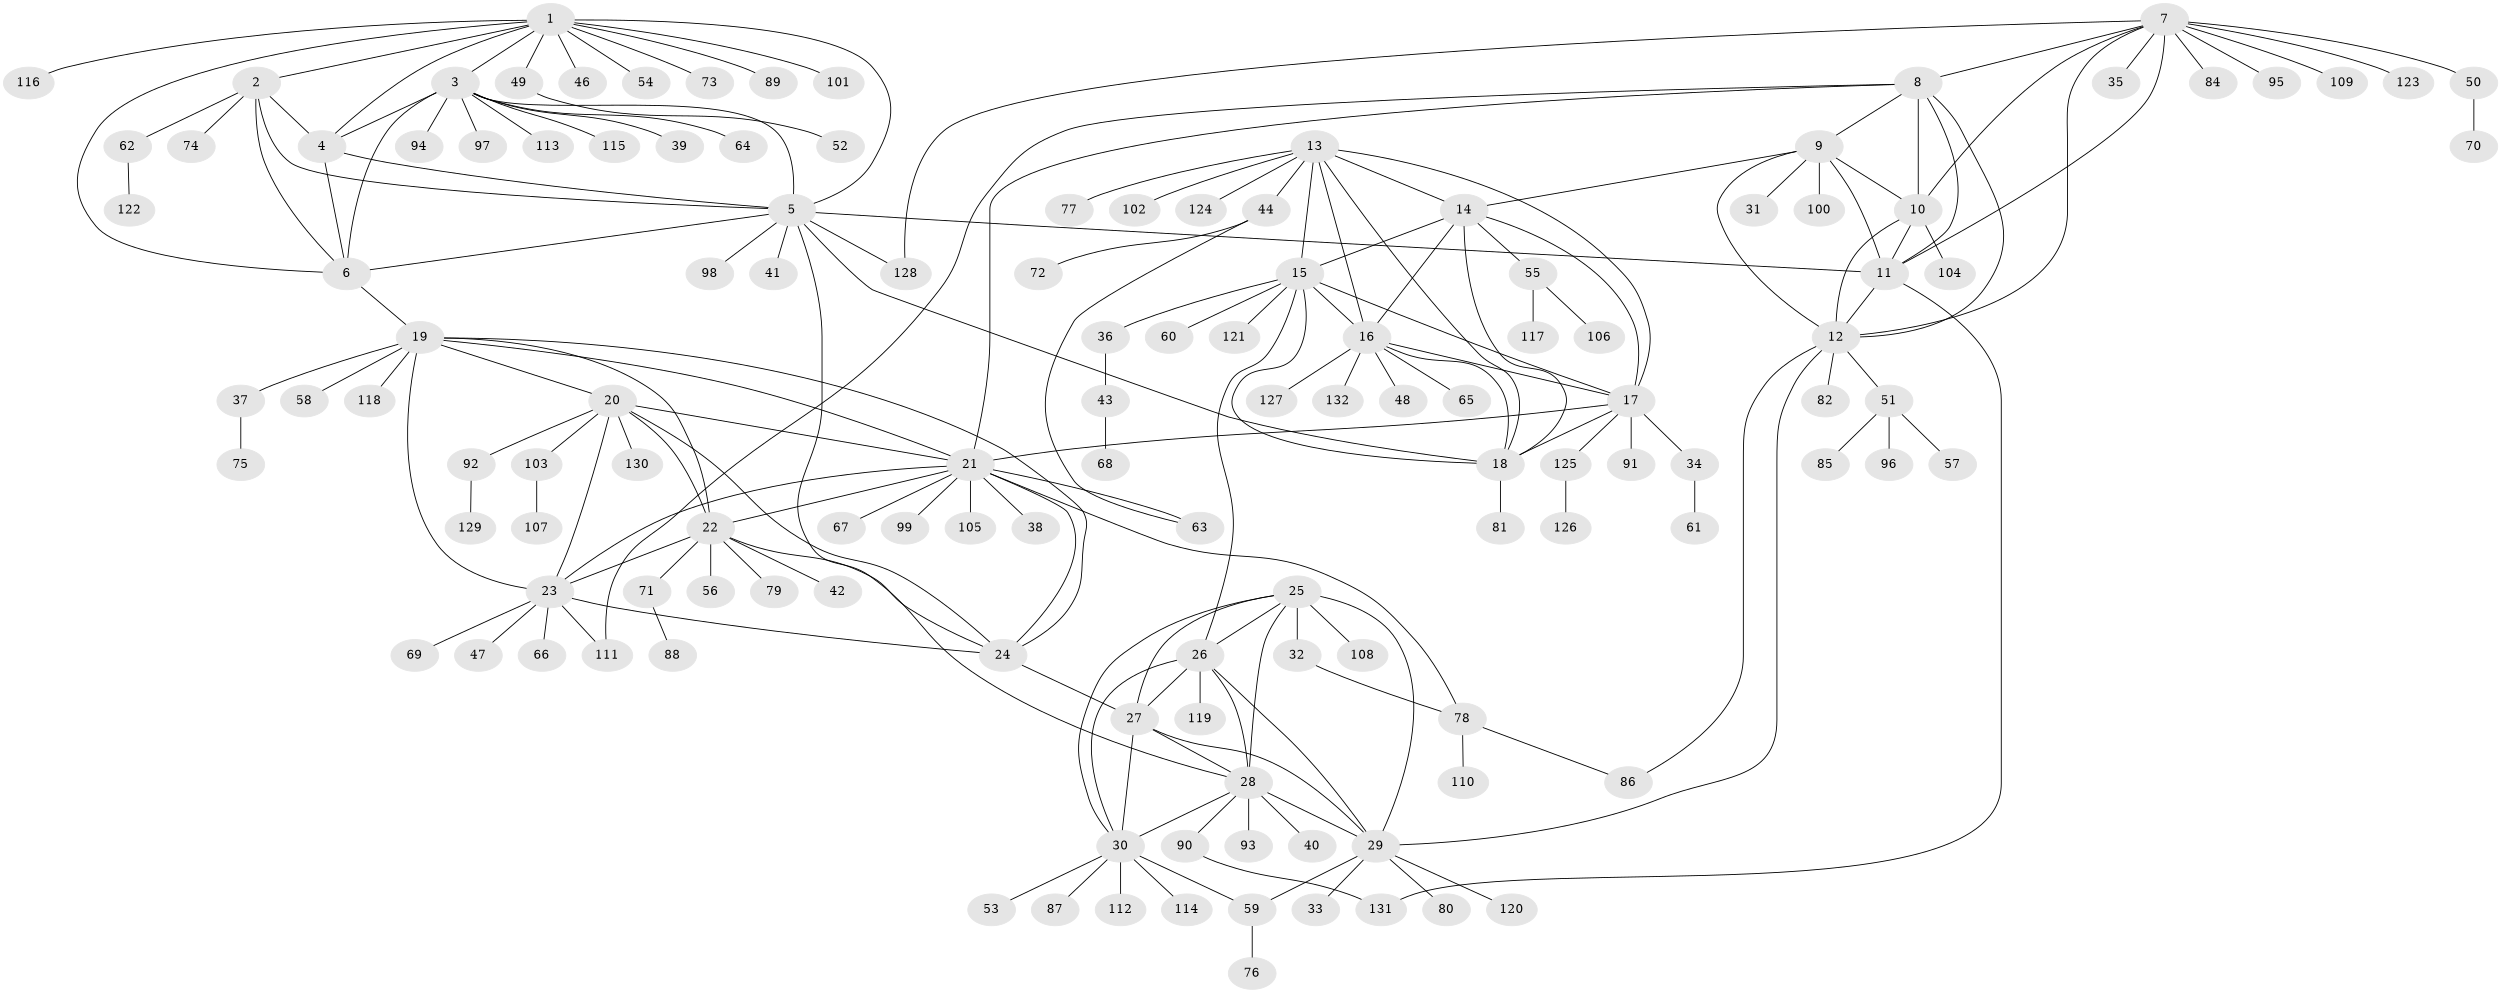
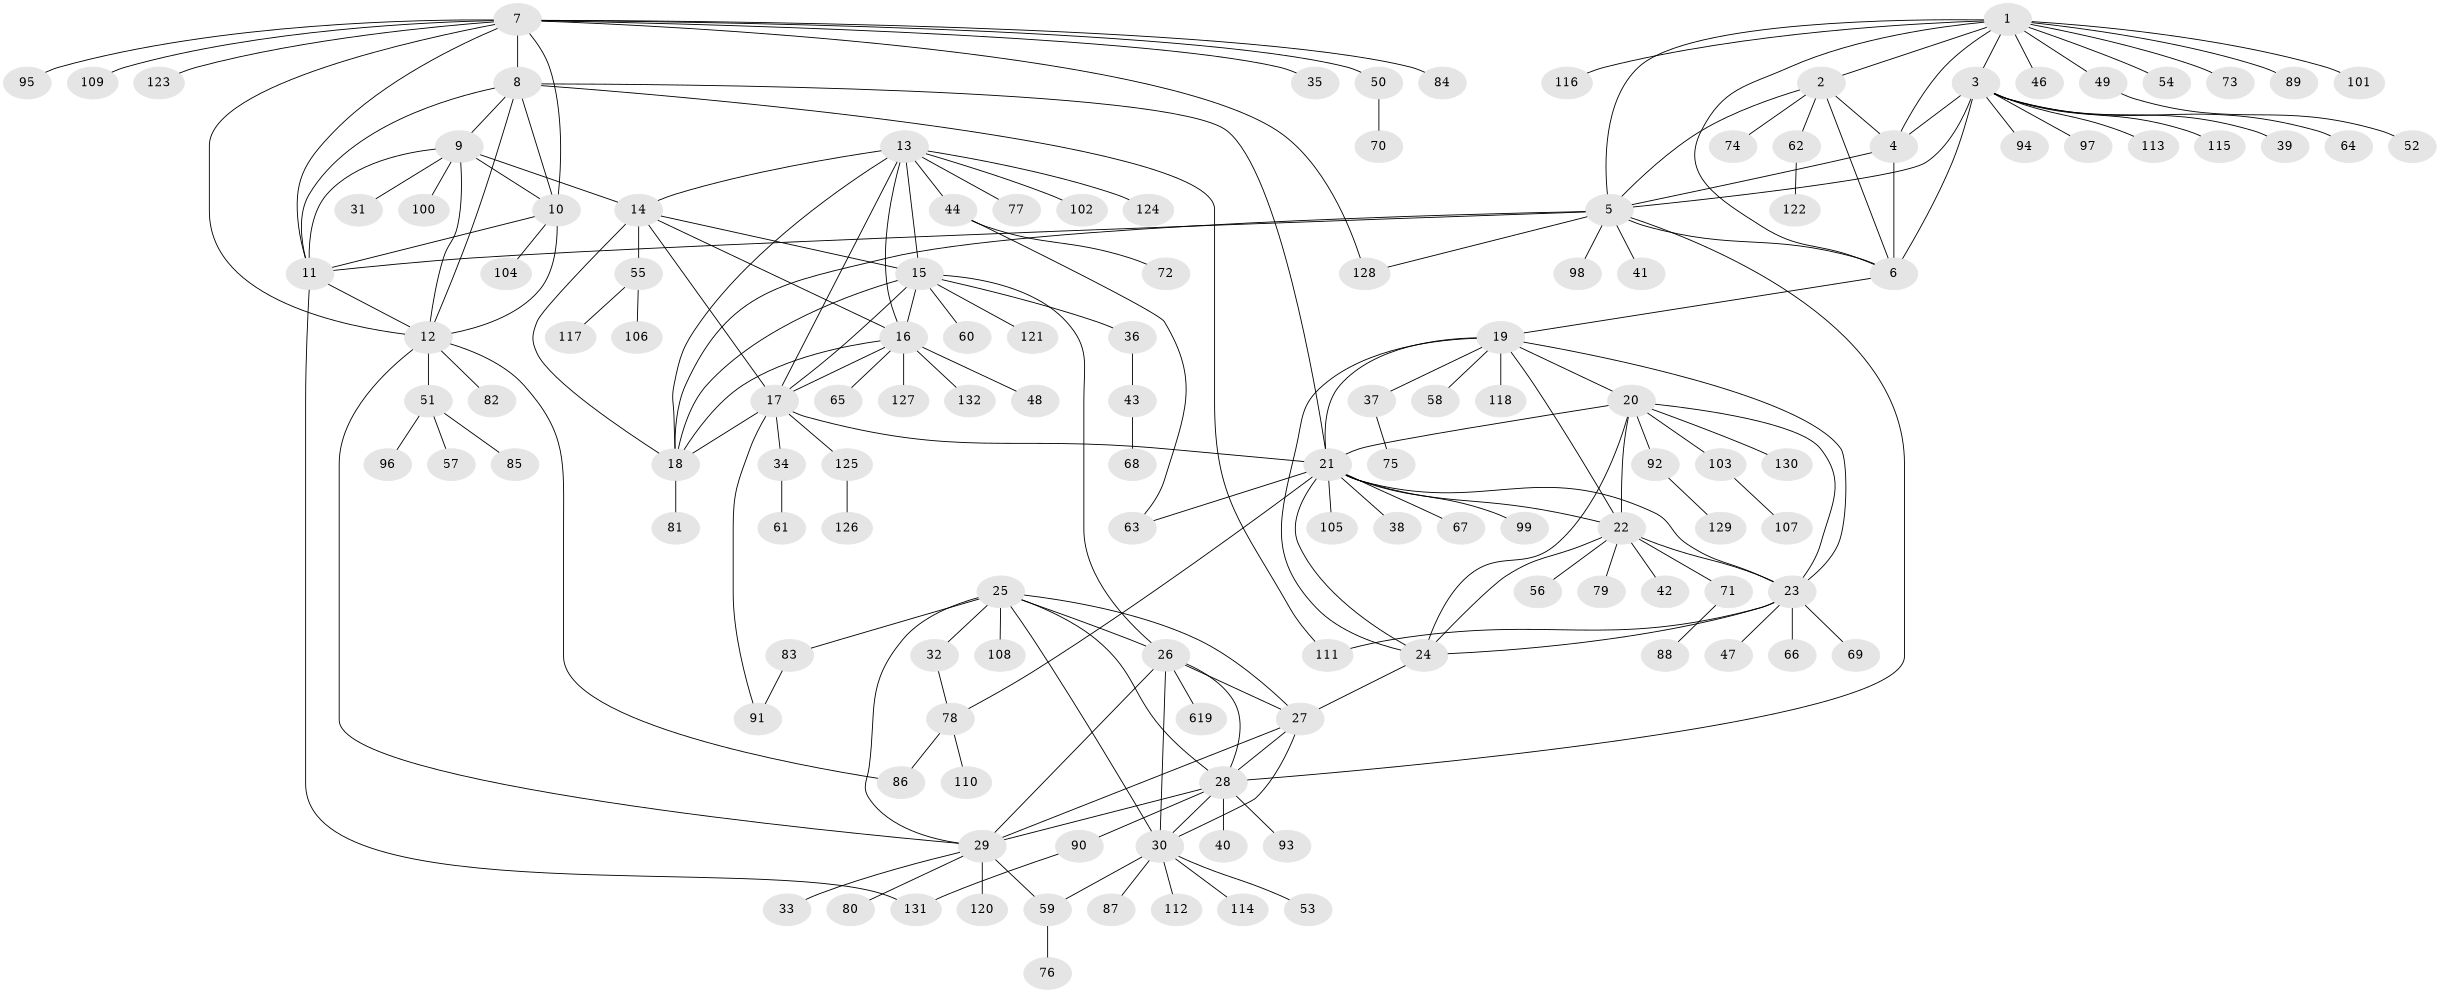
node "83": added
node "119": label "119" -> "619"
